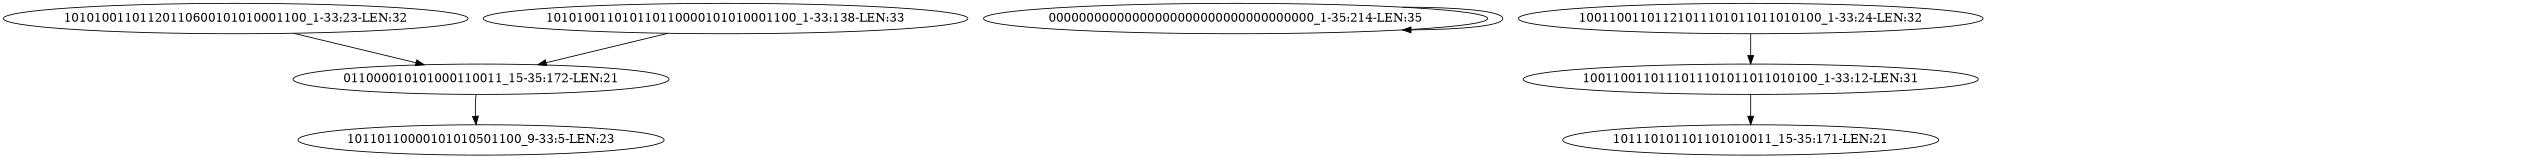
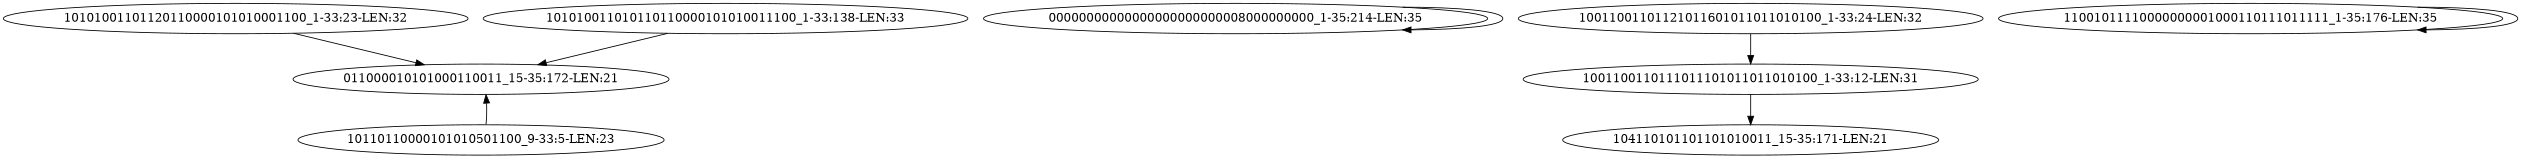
node "10101001101120110600101010001100_1-33:23-LEN:32": label "10101001101120110600101010001100_1-33:23-LEN:32" -> "10101001101120110000101010001100_1-33:23-LEN:32"
node "101010011010110110000101010001100_1-33:138-LEN:33": label "101010011010110110000101010001100_1-33:138-LEN:33" -> "101010011010110110000101010011100_1-33:138-LEN:33"
node "00000000000000000000000000000000000_1-35:214-LEN:35": label "00000000000000000000000000000000000_1-35:214-LEN:35" -> "00000000000000000000000008000000000_1-35:214-LEN:35"
node "10011001101121011101011011010100_1-33:24-LEN:32": label "10011001101121011101011011010100_1-33:24-LEN:32" -> "10011001101121011601011011010100_1-33:24-LEN:32"
node "11001011110000000001000110111011111_1-35:176-LEN:35": added
edge "011000010101000110011_15-35:172-LEN:21" -> "10110110000101010501100_9-33:5-LEN:23": reversed
node "101110101101101010011_15-35:171-LEN:21": label "101110101101101010011_15-35:171-LEN:21" -> "104110101101101010011_15-35:171-LEN:21"
